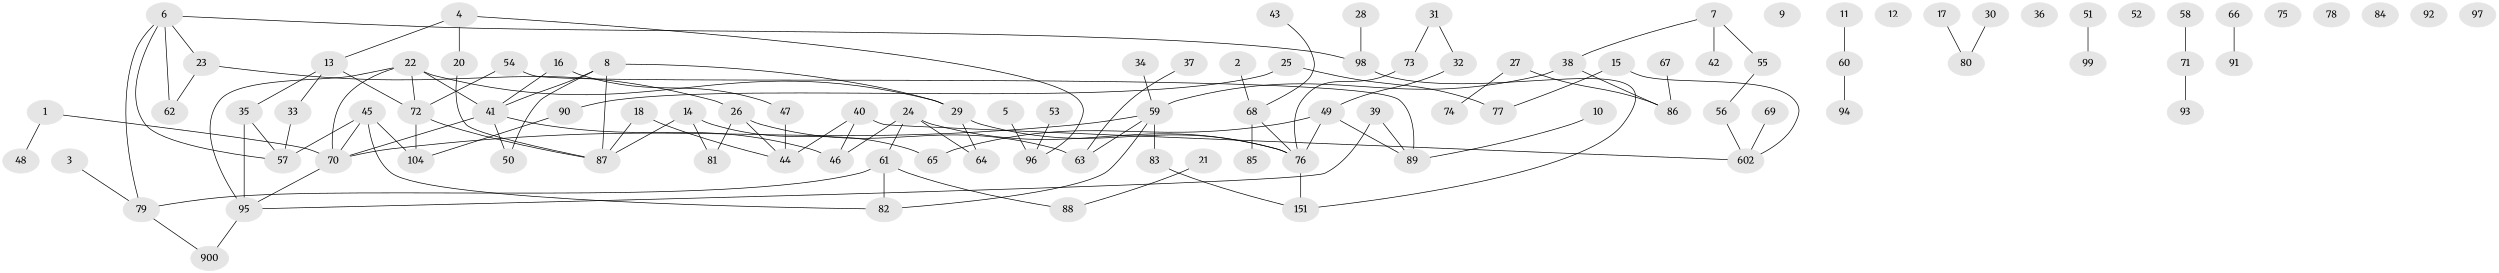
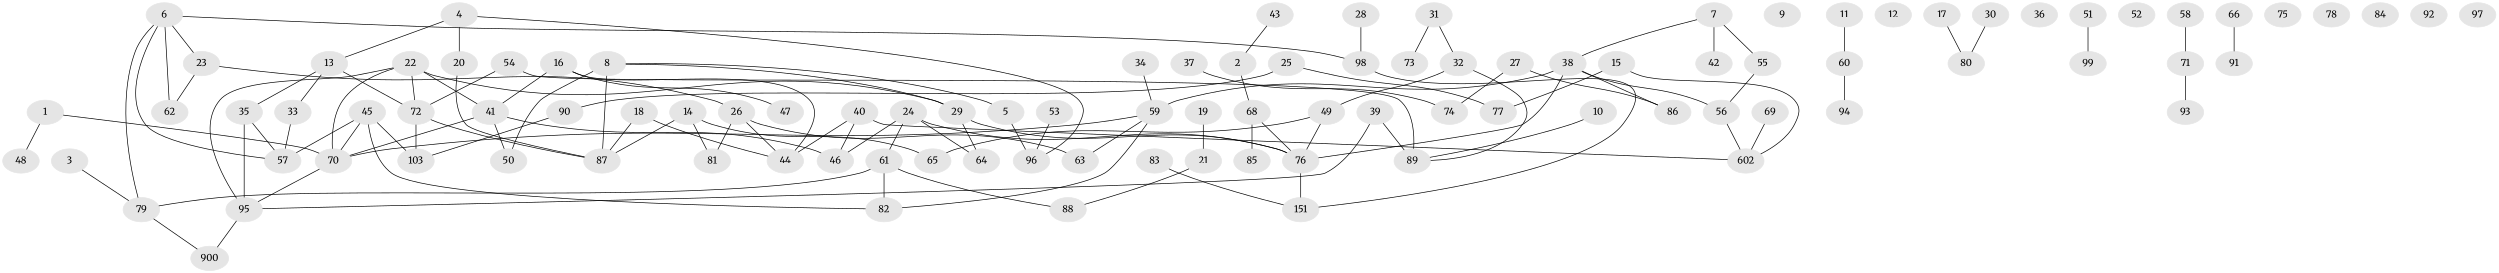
node "67": removed
edge "43" -- "68": now "43" -- "2"
edge "38" -- "56": added
edge "8" -- "41": now "8" -- "5"
edge "73" -- "76": now "38" -- "76"
edge "37" -- "63": now "37" -- "74"
node "19": added
edge "47" -- "44": now "16" -- "44"
edge "49" -- "89": now "32" -- "89"
edge "59" -- "83": removed
node "104": label "104" -> "103"
